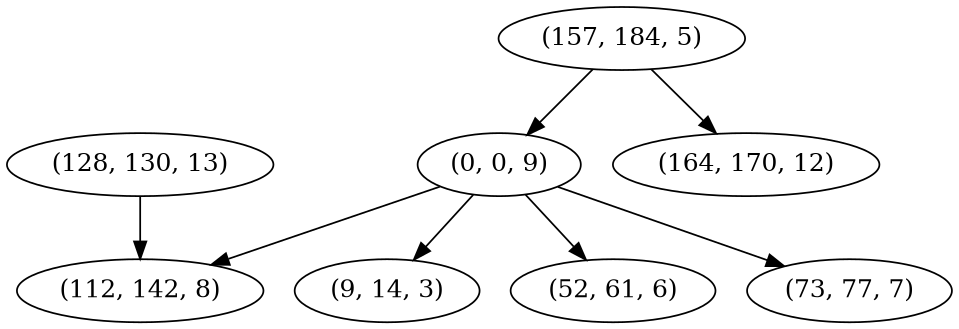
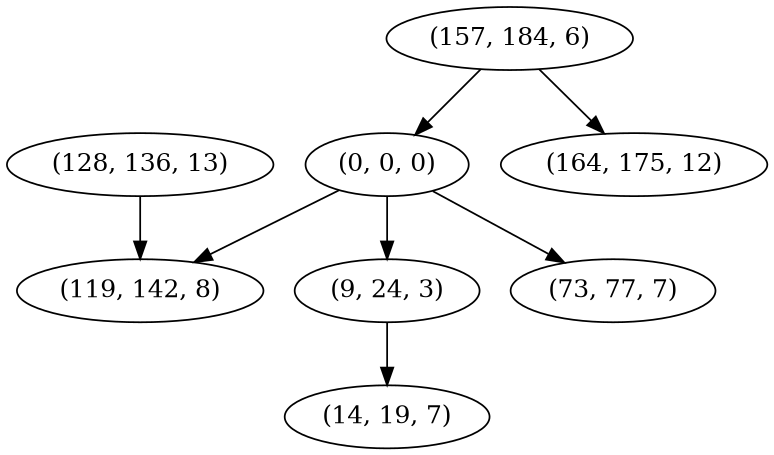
node "(157, 184, 5)": label "(157, 184, 5)" -> "(157, 184, 6)"
node "(128, 130, 13)": label "(128, 130, 13)" -> "(128, 136, 13)"
node "(0, 0, 9)": label "(0, 0, 9)" -> "(0, 0, 0)"
node "(164, 170, 12)": label "(164, 170, 12)" -> "(164, 175, 12)"
node "(112, 142, 8)": label "(112, 142, 8)" -> "(119, 142, 8)"
node "(9, 14, 3)": label "(9, 14, 3)" -> "(9, 24, 3)"
node "(52, 61, 6)": removed
node "(14, 19, 7)": added
